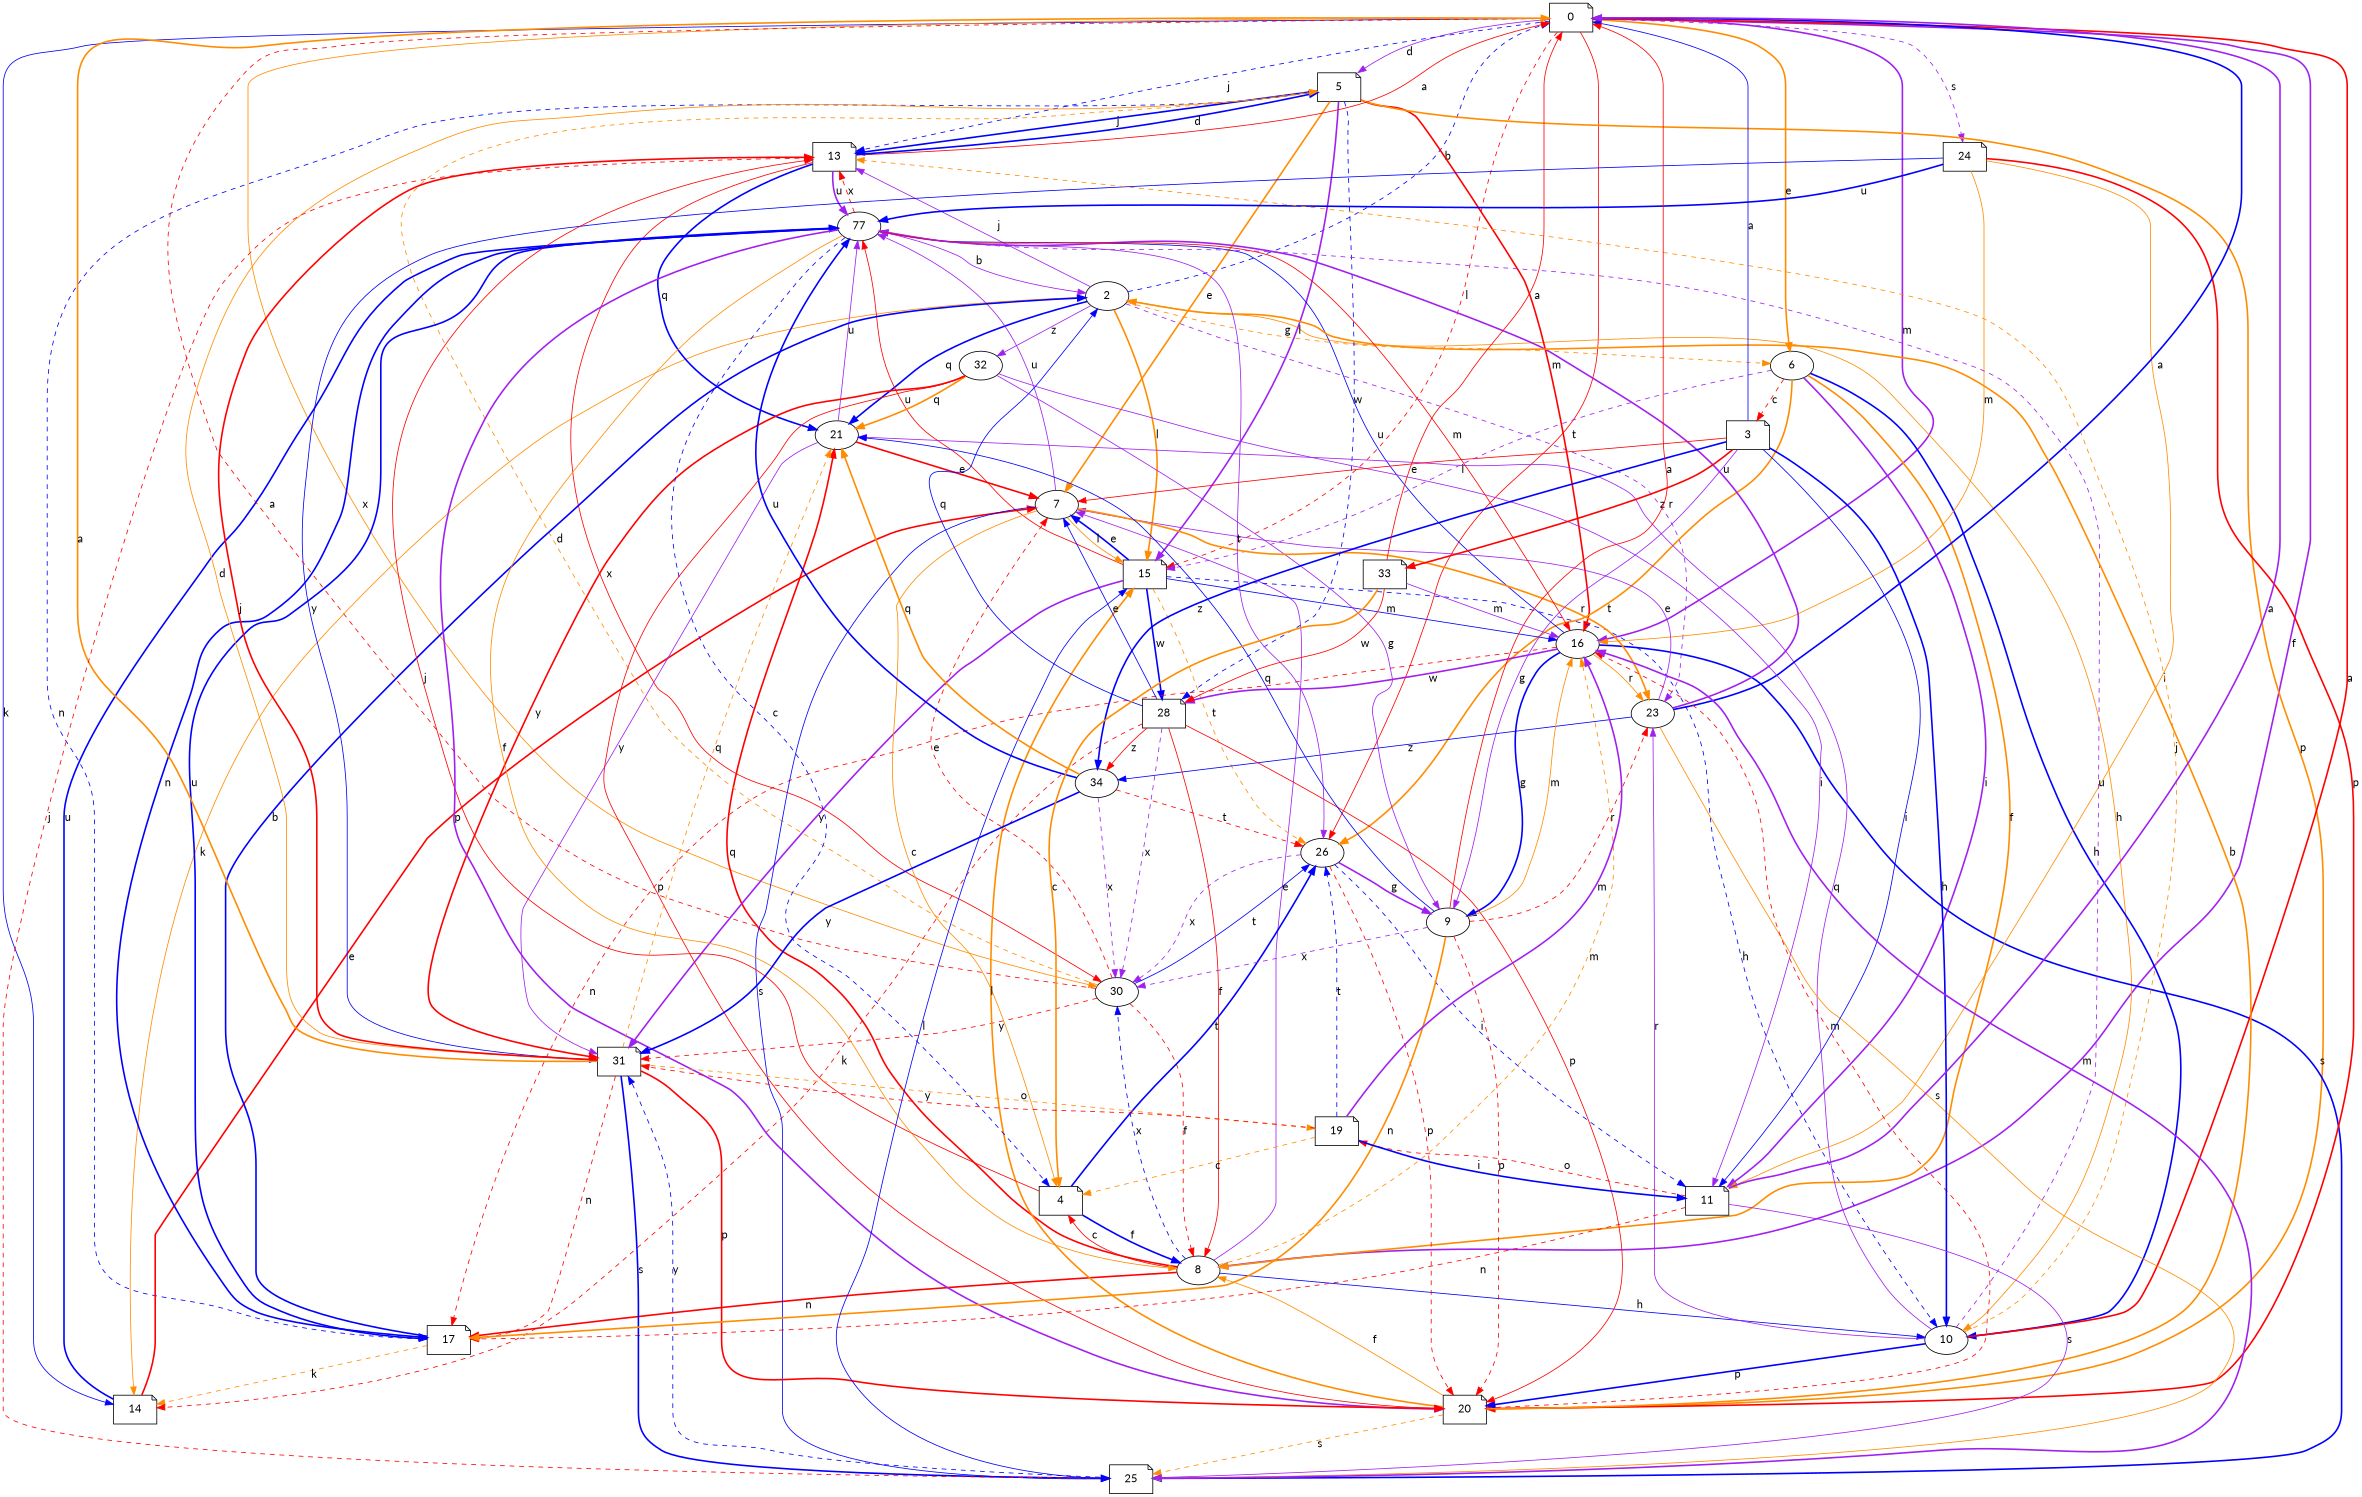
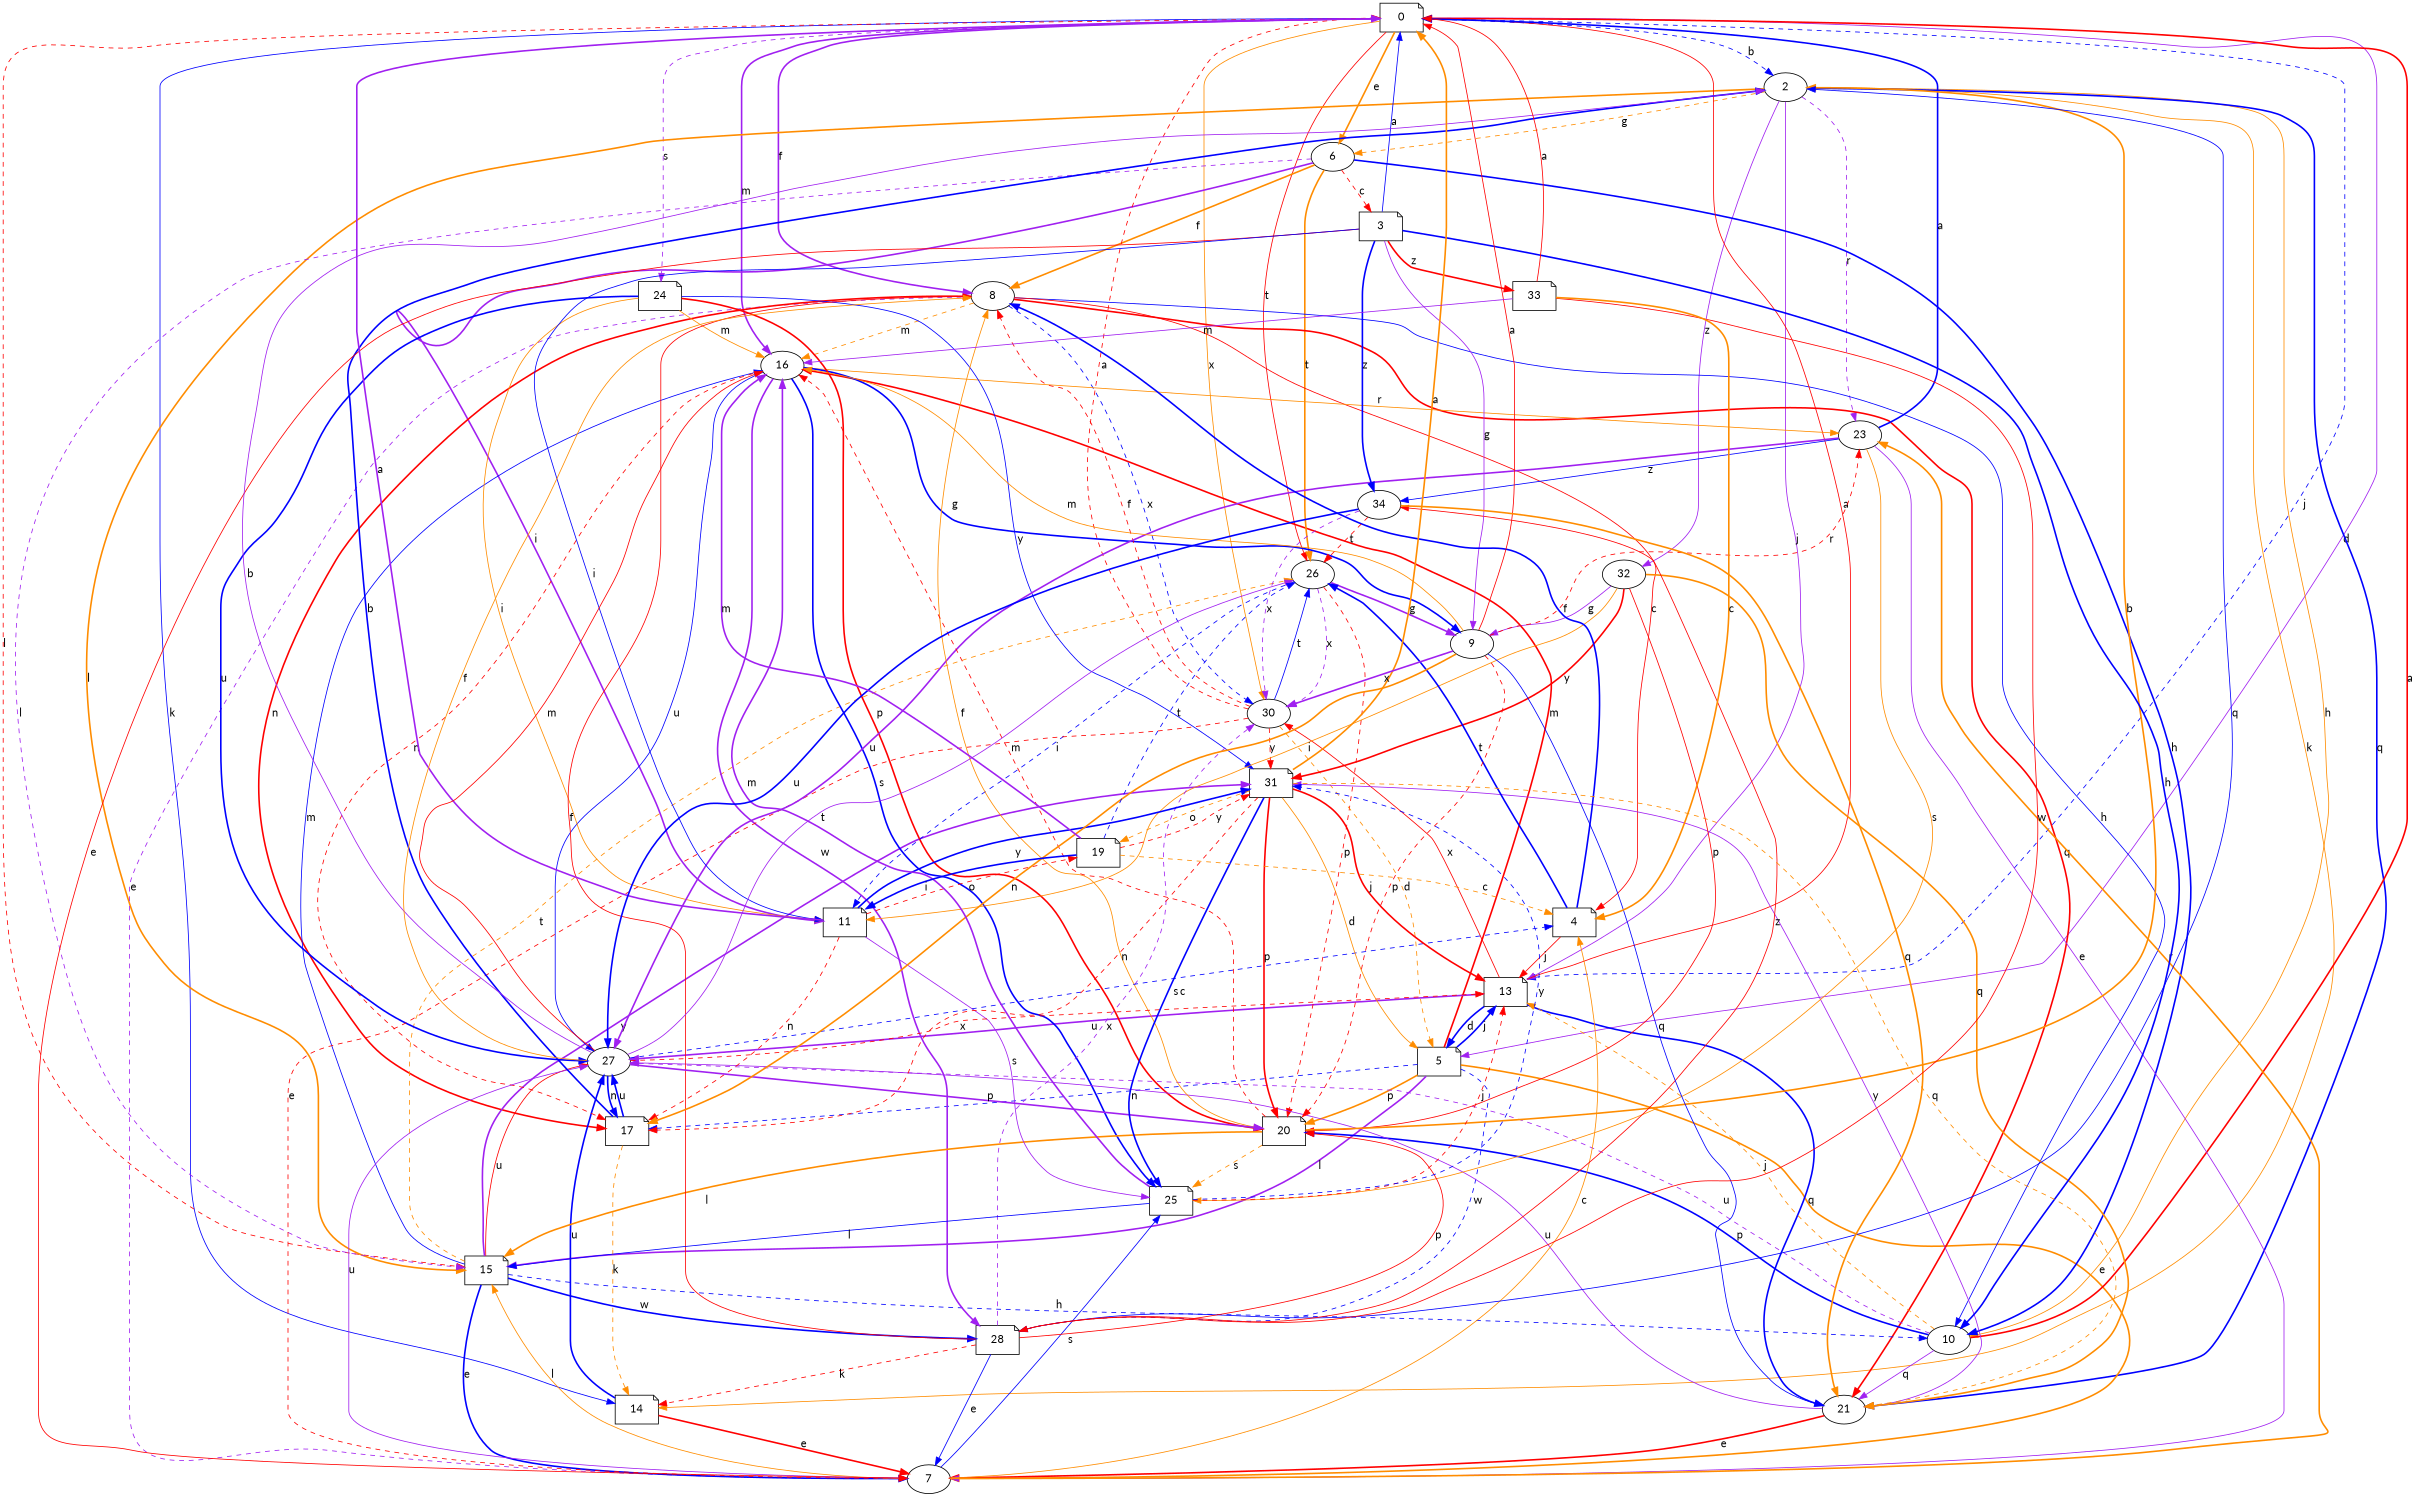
edge "2" -> "0": reversed
node "77": label "77" -> "27"
edge "32" -> "11": color purple -> darkorange
edge "8" -> "7": style solid -> dashed
edge "34" -> "31": now "11" -> "31"
edge "9" -> "30": style dashed -> bold
edge "10" -> "23": removed, label "r"
